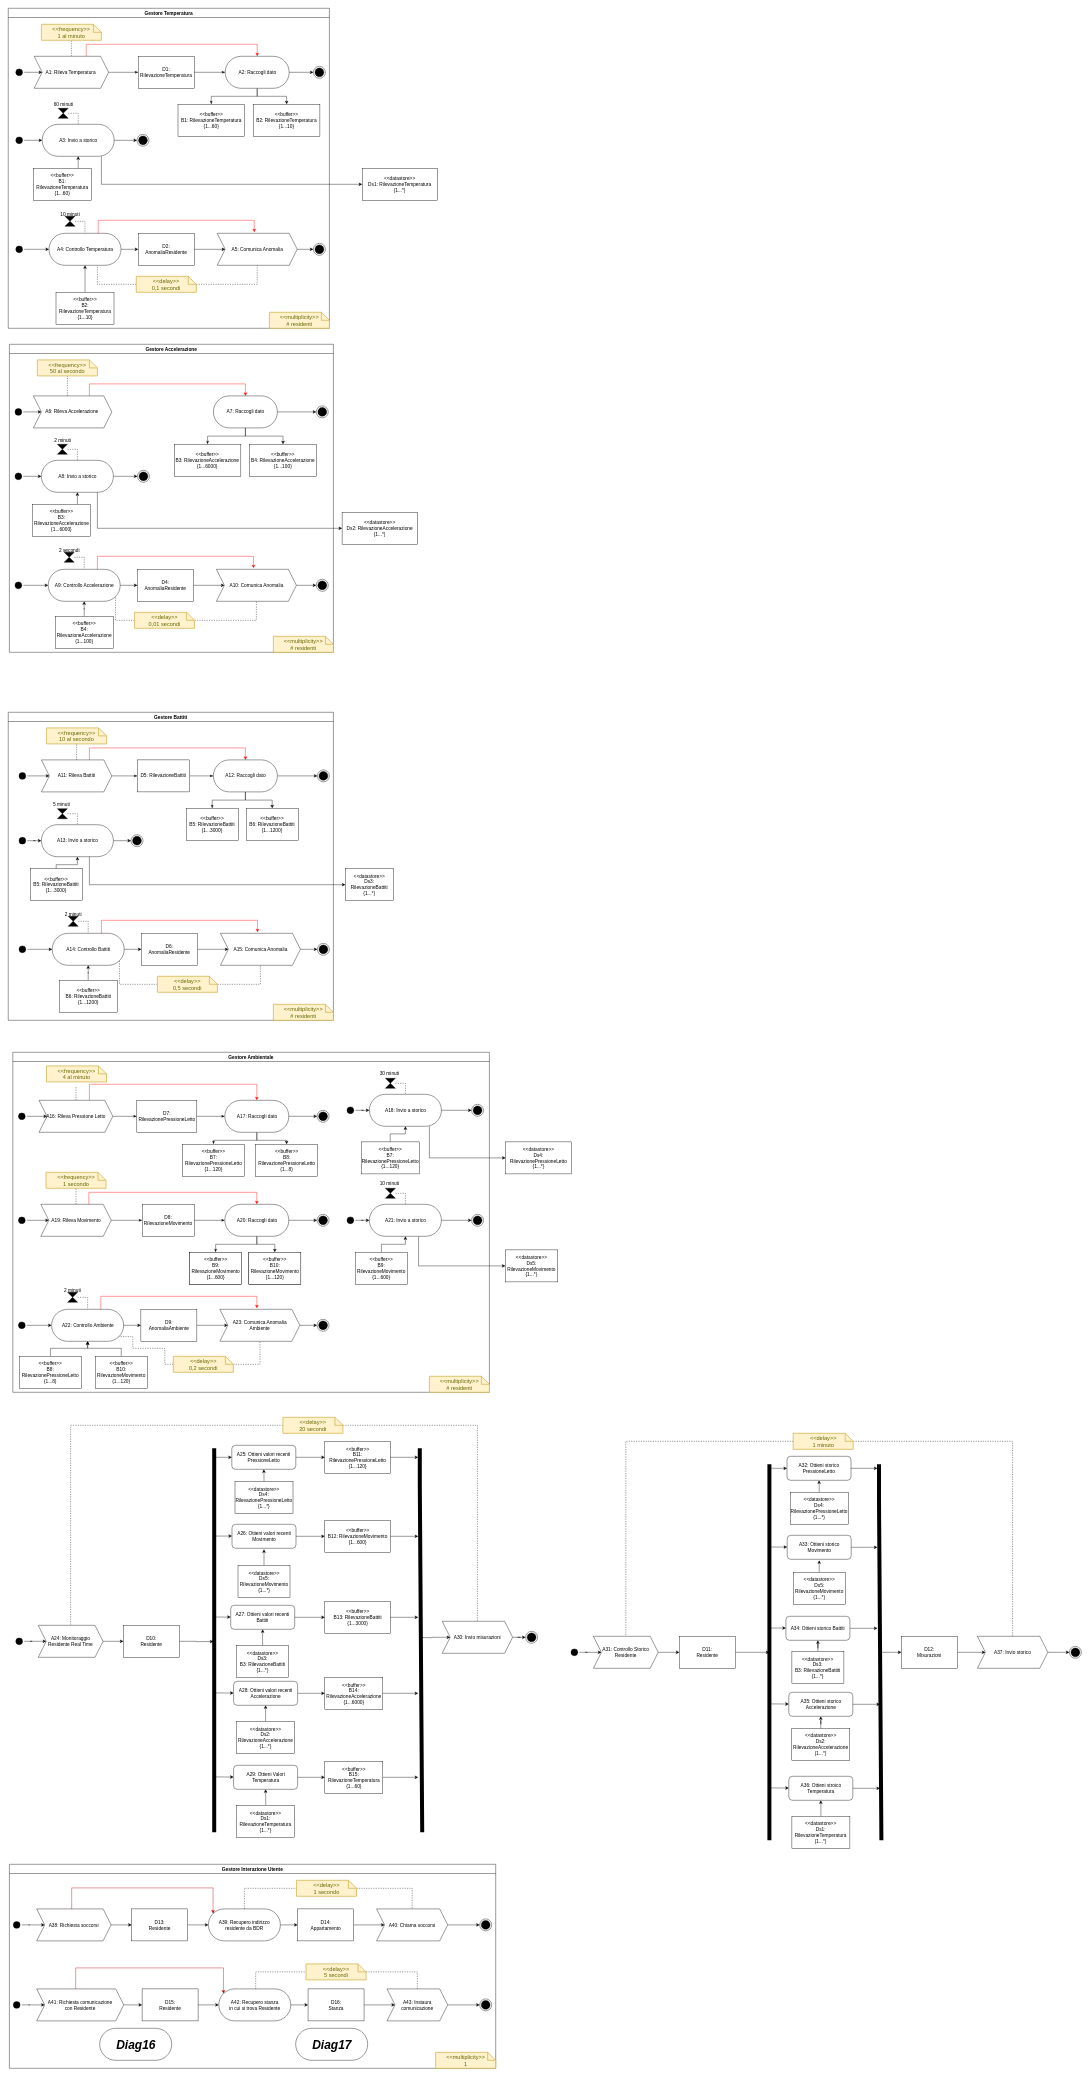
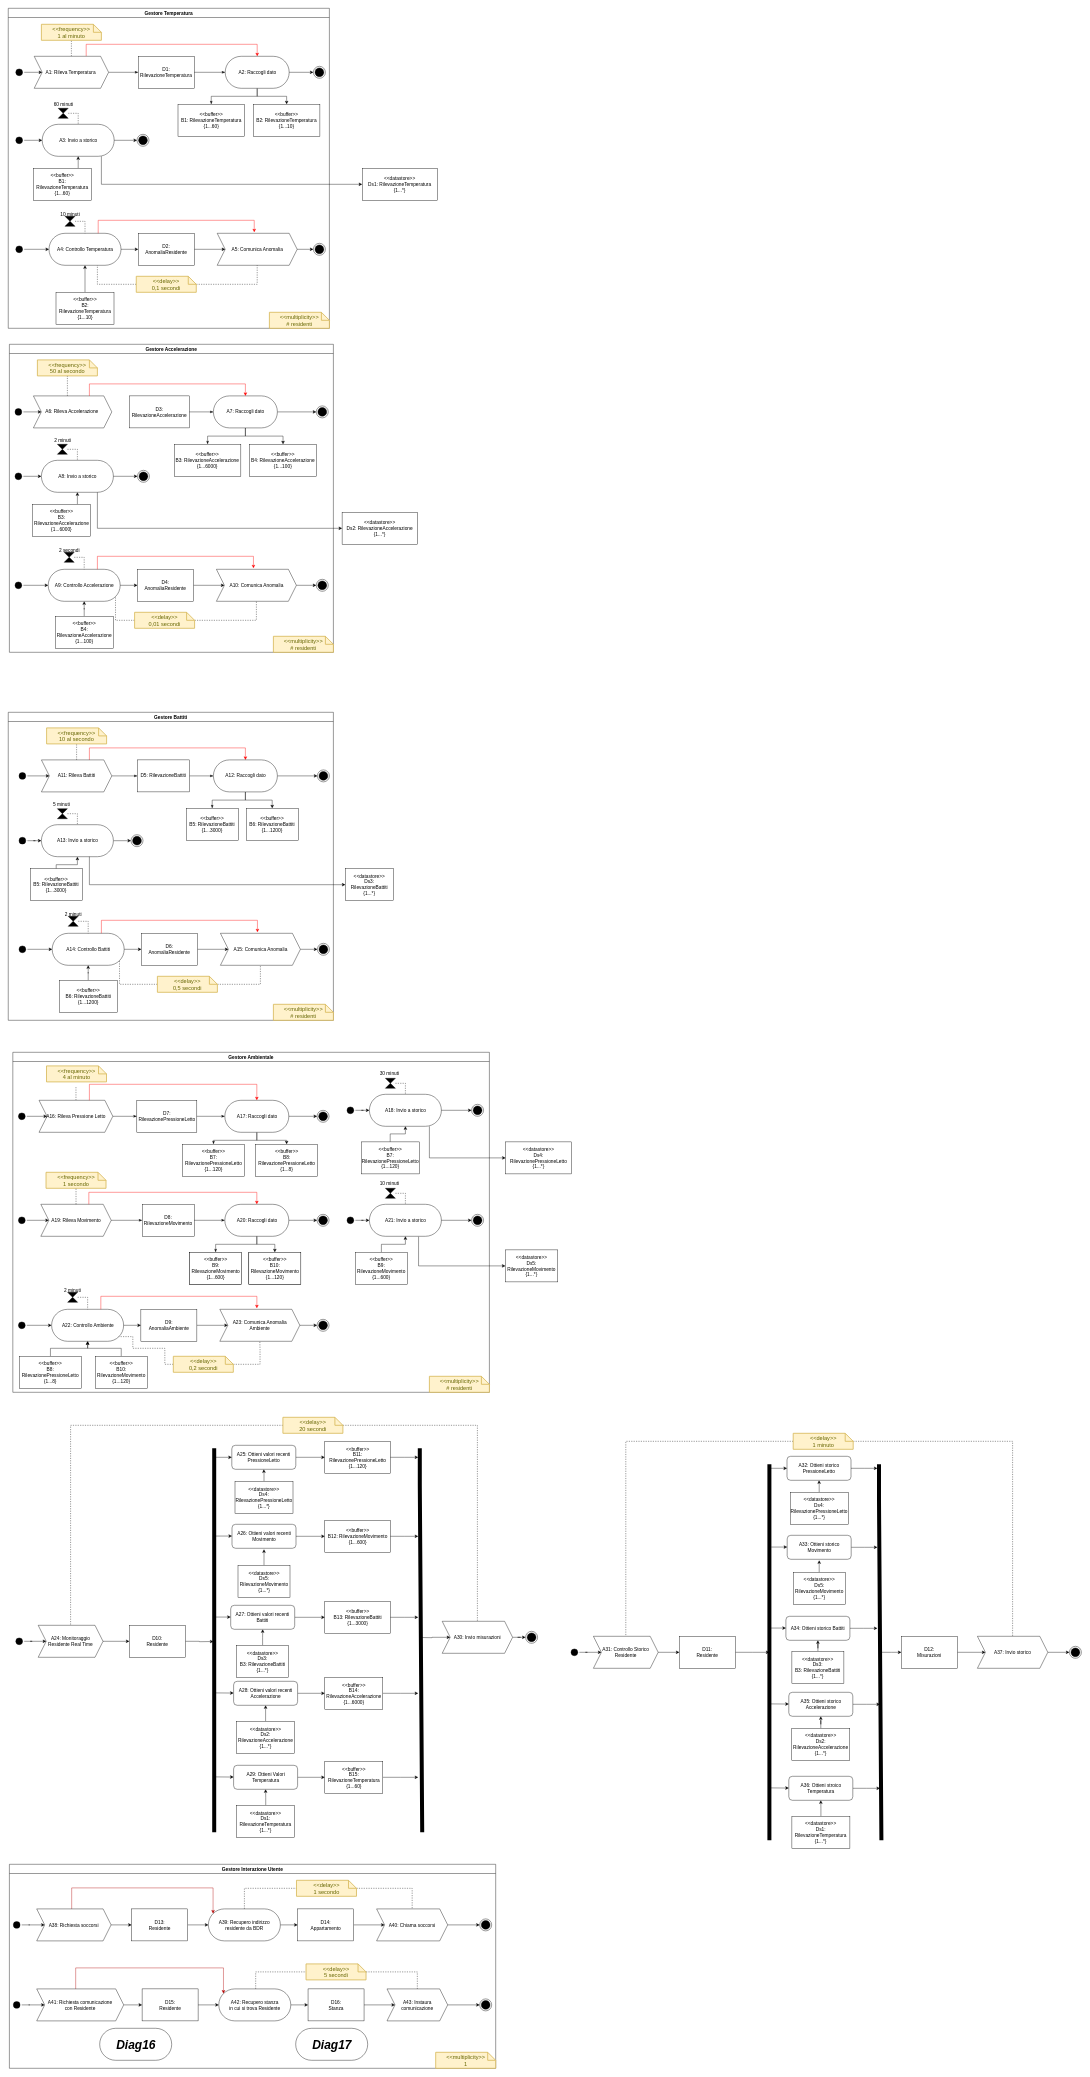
node "D3: RilevazioneAccelerazione": added
edge "D3: RilevazioneAccelerazione" -> "A7: Raccogli dato": added
node "D10: Residente": moved (151, 1641) -> (157, 1641)
